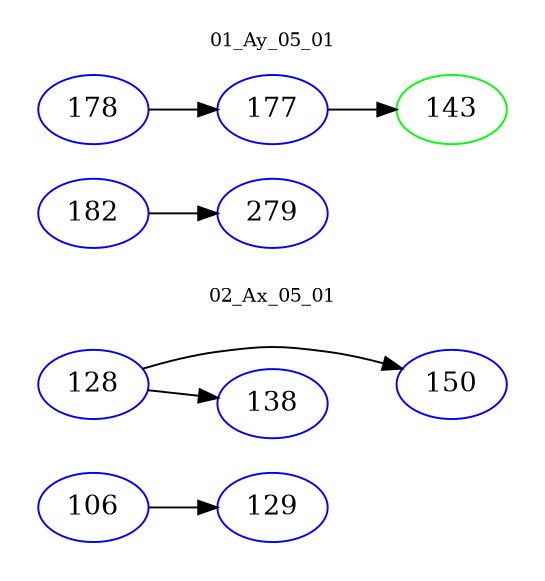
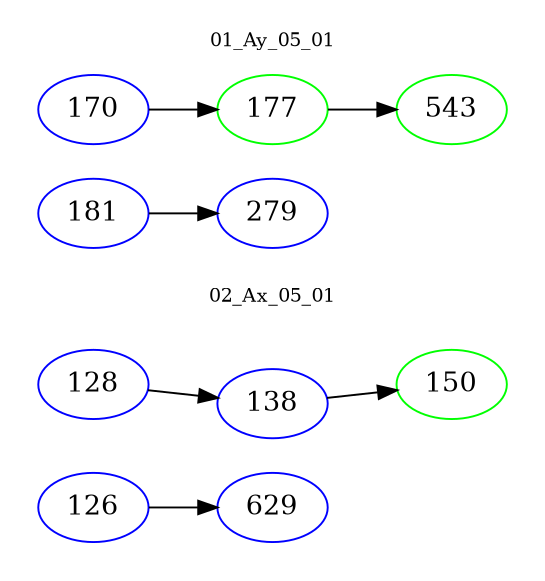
node "178": label "178" -> "170"
node "177": color blue -> green
node "143": label "143" -> "543"
node "182": label "182" -> "181"
edge "128" -> "150": now "138" -> "150"
node "150": color blue -> green
node "106": label "106" -> "126"
node "129": label "129" -> "629"
